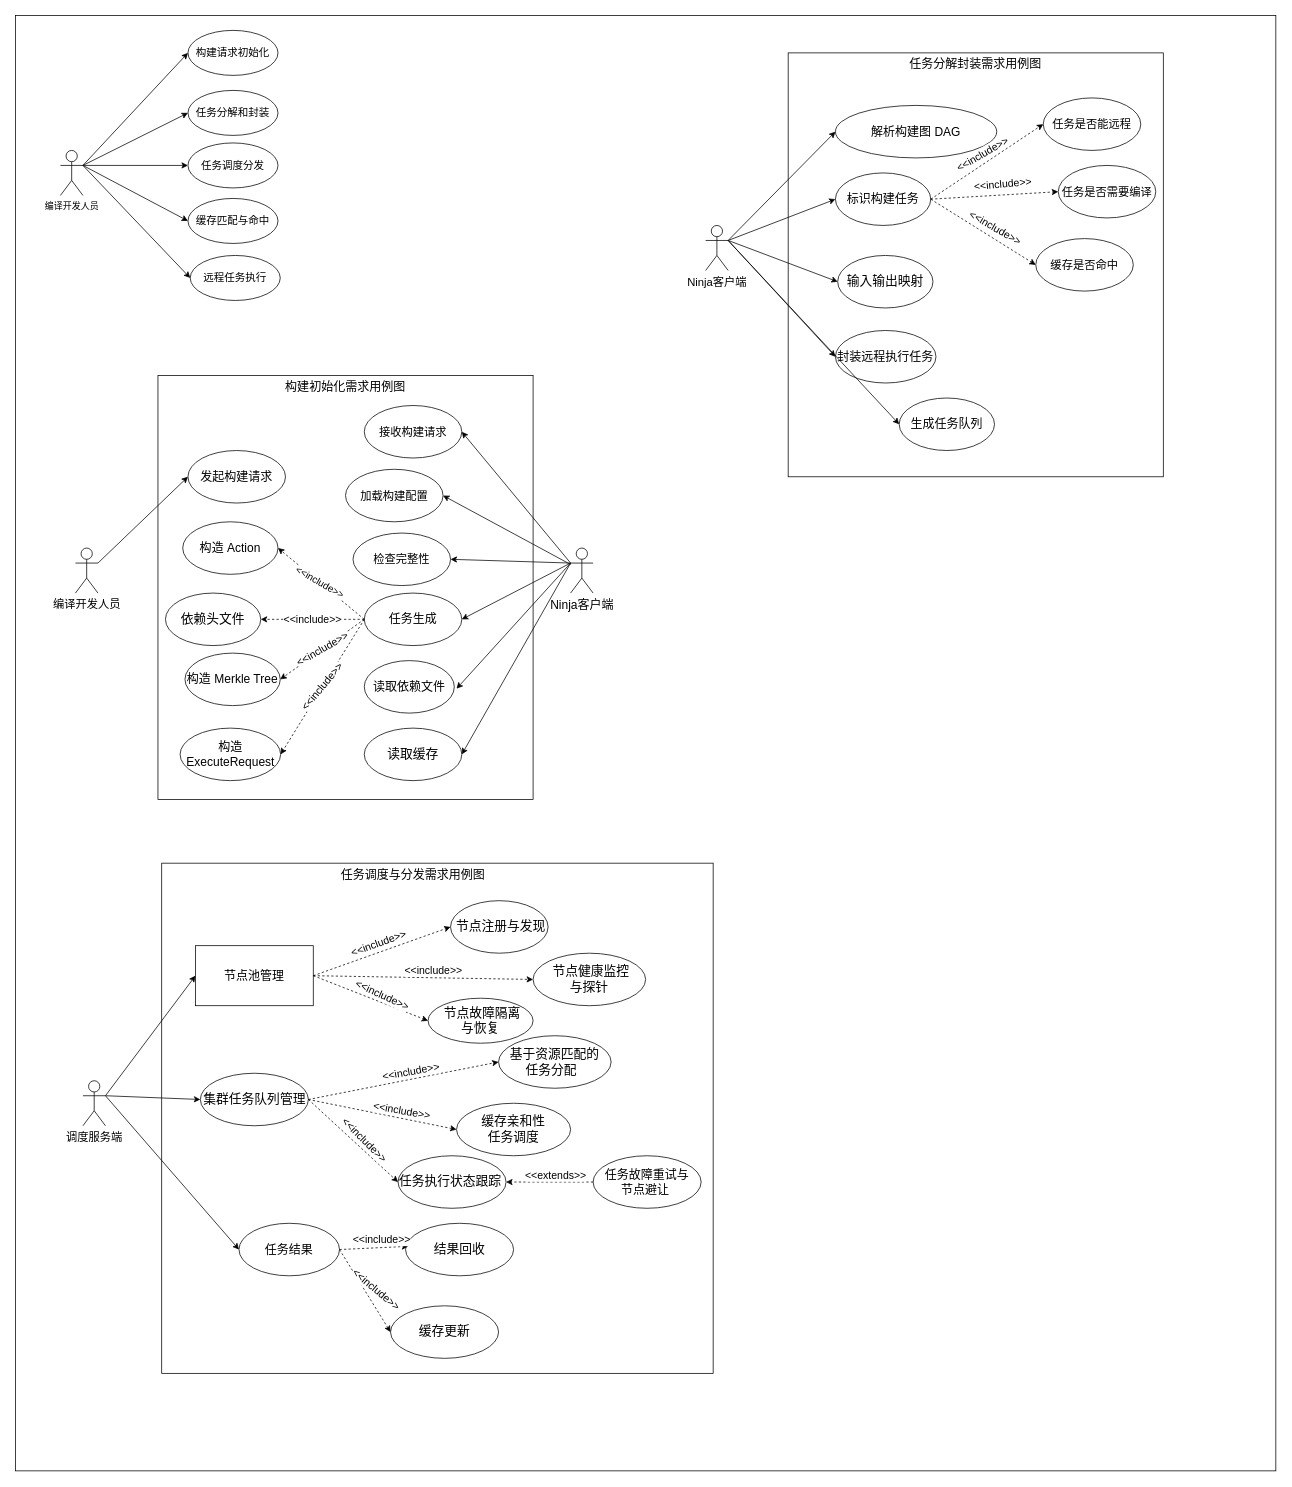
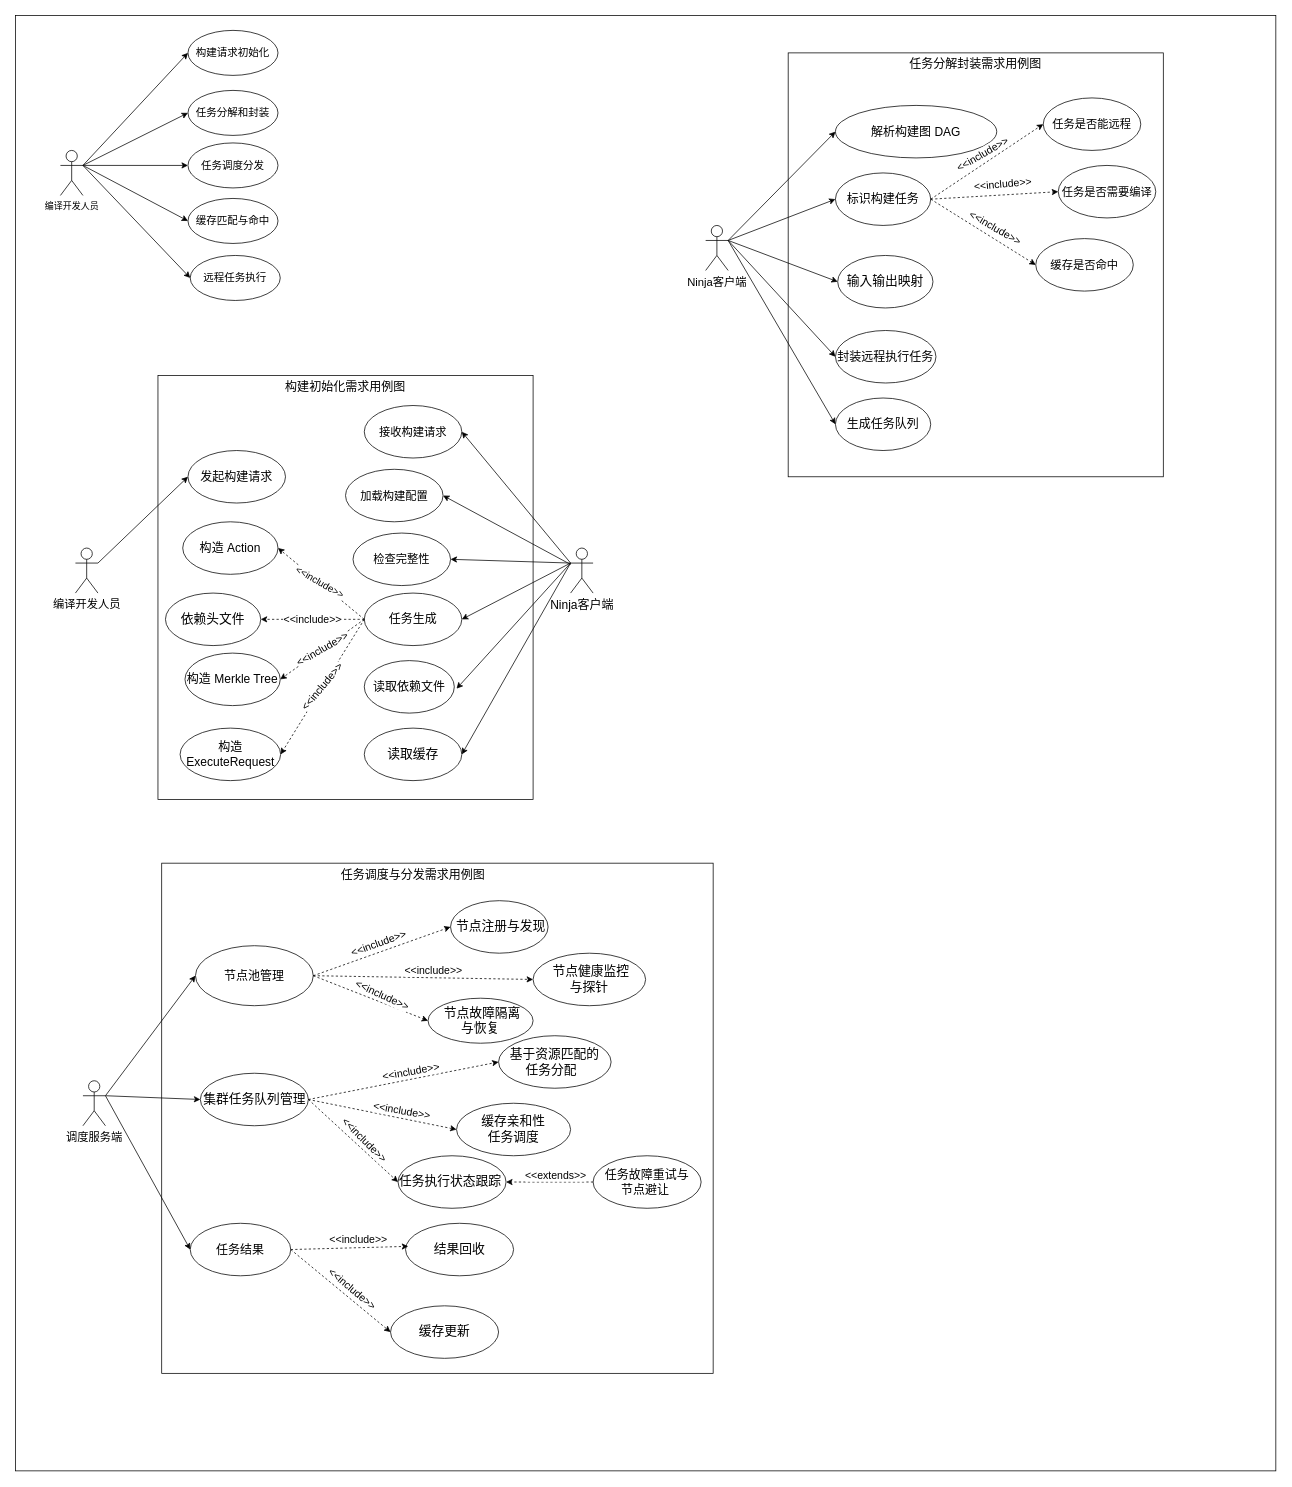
node "生成任务队列": moved (947, 424) -> (883, 424)
node "节点池管理": shape rectangle -> ellipse
node "任务结果": moved (289, 1249) -> (240, 1249)
